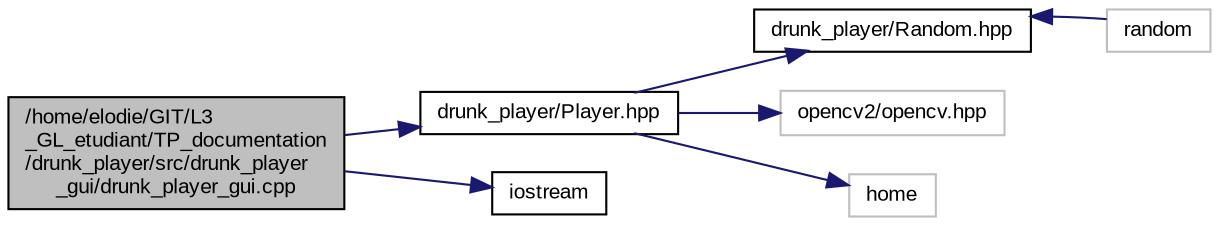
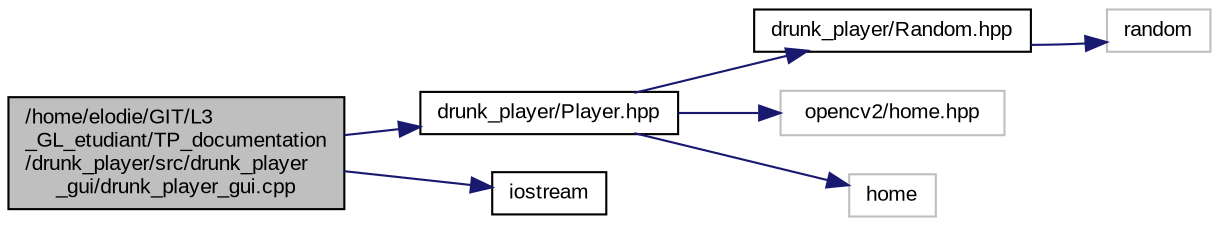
edge "random" -> "drunk_player/Random.hpp": reversed
node "opencv2/opencv.hpp": label "opencv2/opencv.hpp" -> "opencv2/home.hpp"
